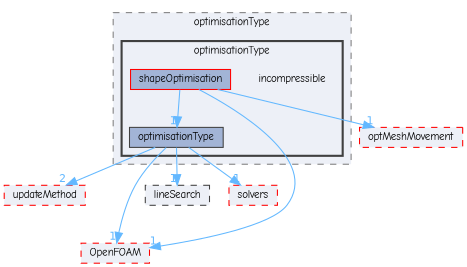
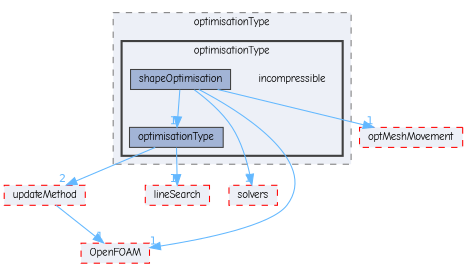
node "shapeOptimisation": color red -> grey25
edge "optimisationType" -> "solvers": now "shapeOptimisation" -> "solvers"
edge "optimisationType" -> "OpenFOAM": now "updateMethod" -> "OpenFOAM"
node "lineSearch": color grey25 -> red
